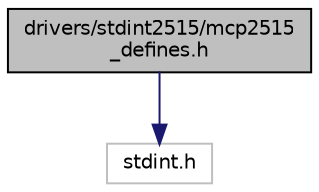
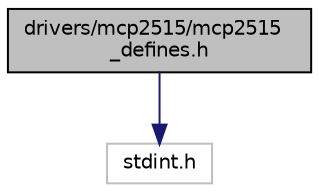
node "drivers/stdint2515/mcp2515 _defines.h": label "drivers/stdint2515/mcp2515 _defines.h" -> "drivers/mcp2515/mcp2515 _defines.h"
